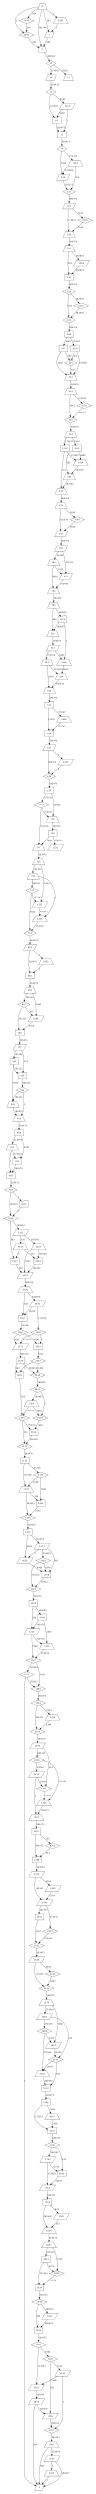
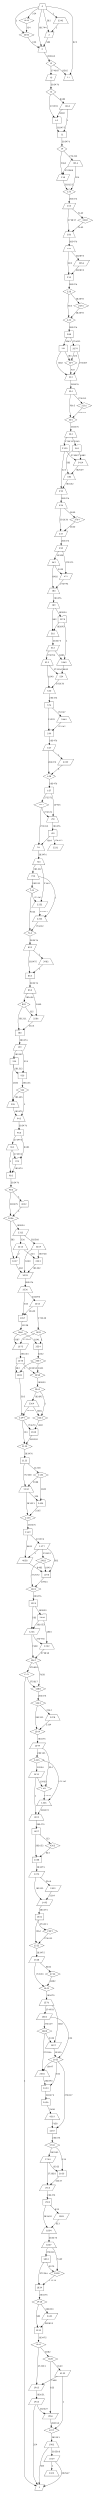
edge "0" -> "21": added, label "823"
edge "1495" -> "2539": now "1501" -> "2539"
edge "1636" -> "1657": now "1603" -> "1657"
edge "4422" -> "1": removed, label "1"
